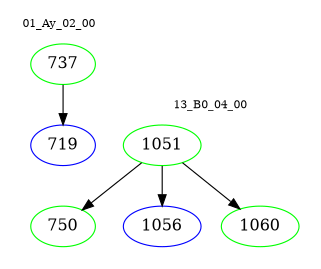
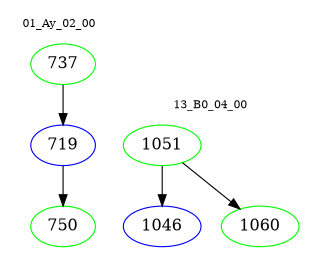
edge "1051" -> "750": now "719" -> "750"
node "1056": label "1056" -> "1046"
